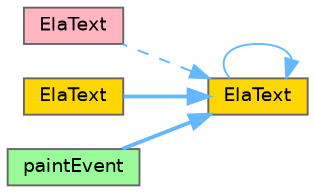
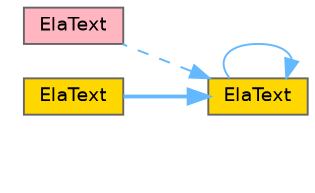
node "paintEvent": removed
